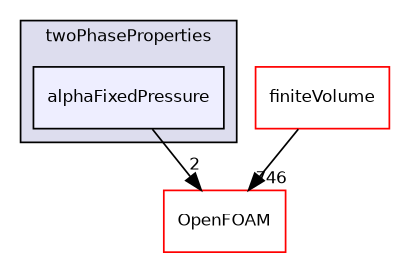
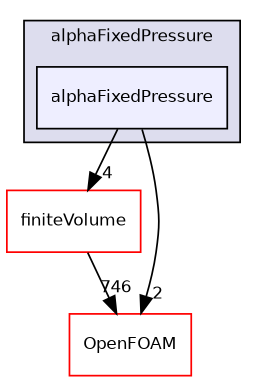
cluster "twoPhaseProperties": label "twoPhaseProperties" -> "alphaFixedPressure"
edge "alphaFixedPressure" -> "finiteVolume": added
